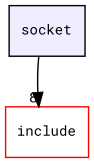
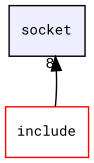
edge "socket" -> "include": reversed
